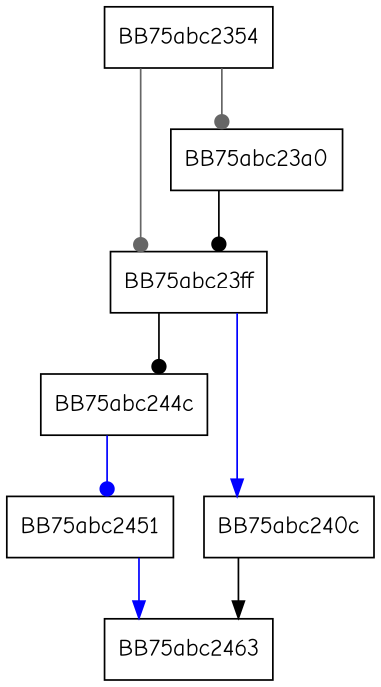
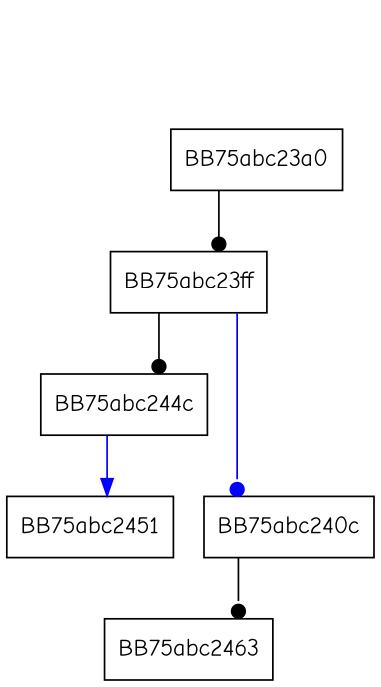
node "BB75abc2354": removed
edge "BB75abc23ff" -> "BB75abc240c": arrowhead normal -> dot
edge "BB75abc244c" -> "BB75abc2451": arrowhead dot -> normal
edge "BB75abc2451" -> "BB75abc2463": removed
edge "BB75abc240c" -> "BB75abc2463": arrowhead normal -> dot
